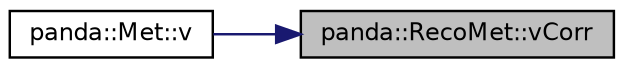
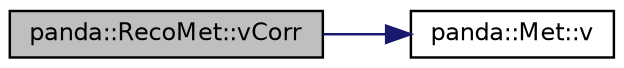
edge "panda::Met::v" -> "panda::RecoMet::vCorr": reversed
